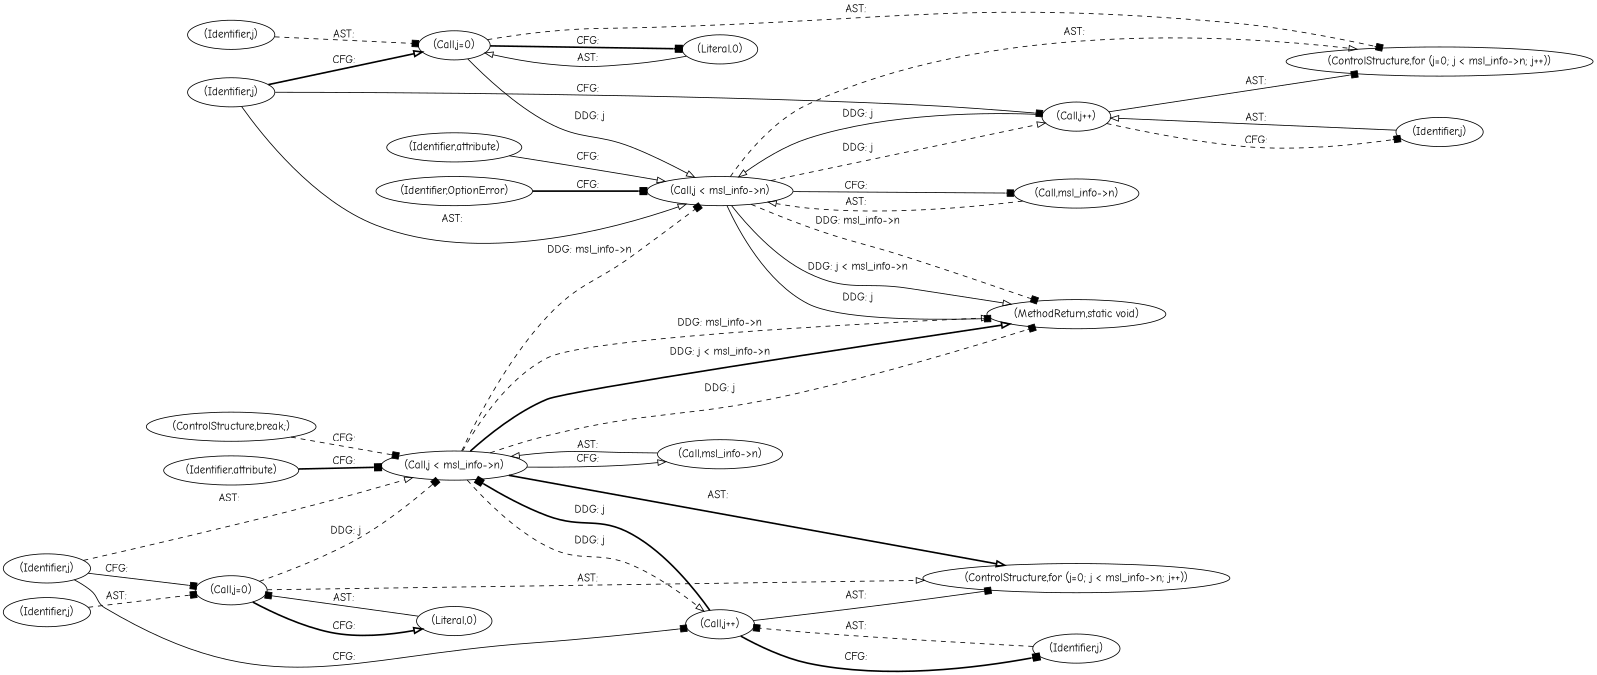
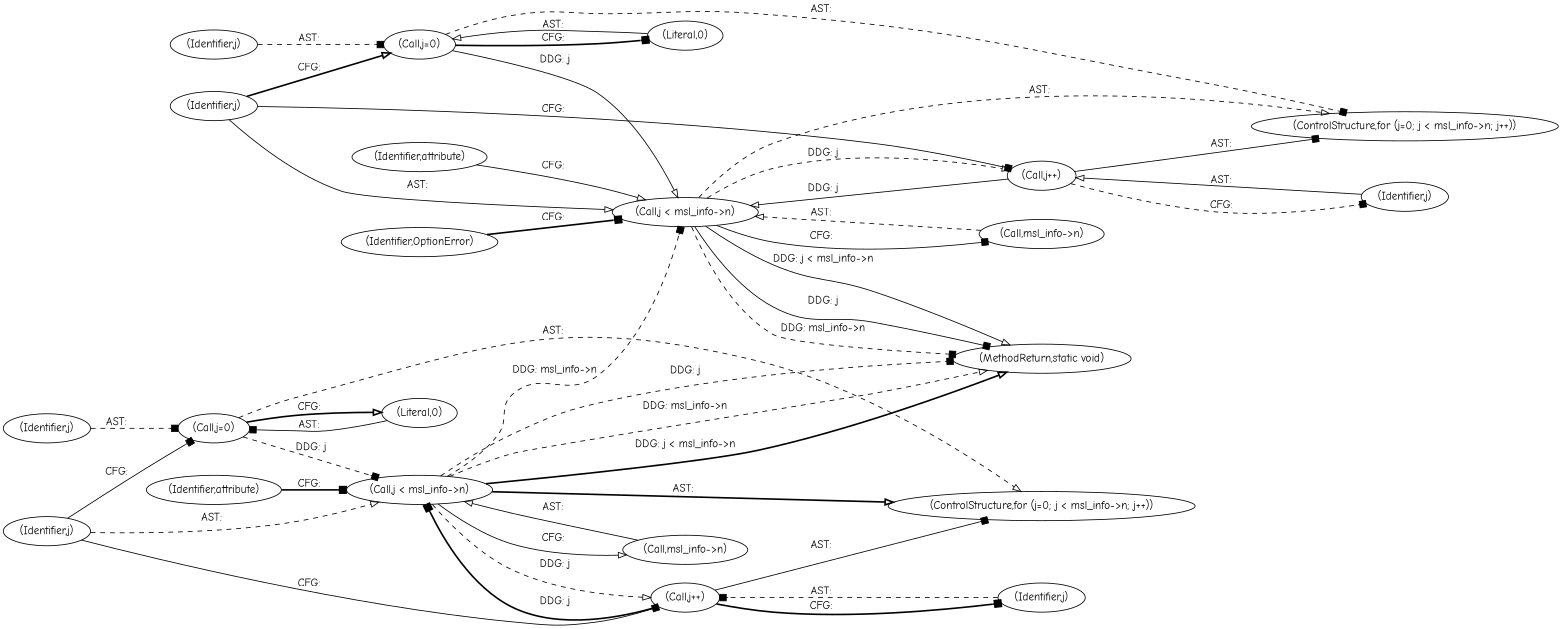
node "(ControlStructure,break;)": removed
